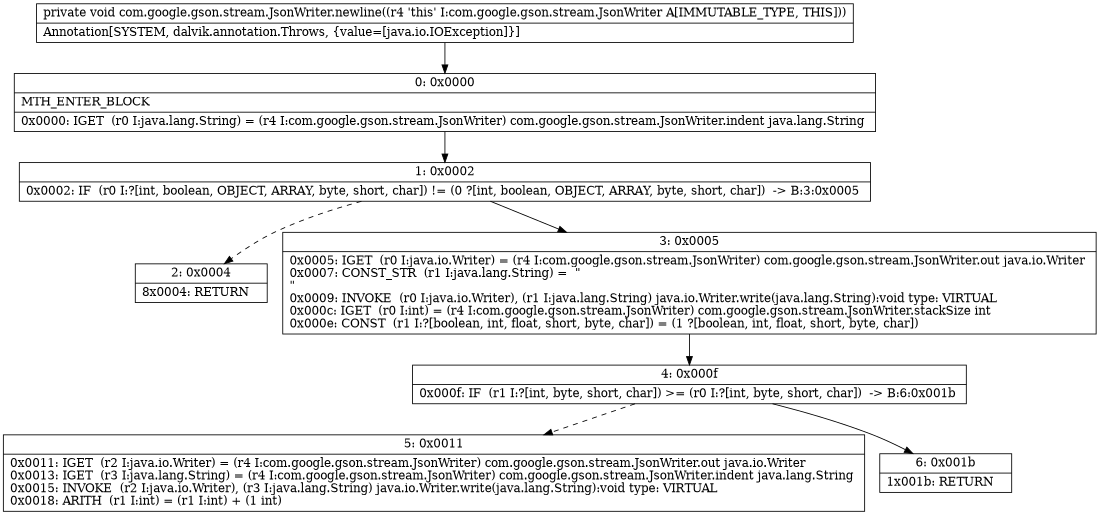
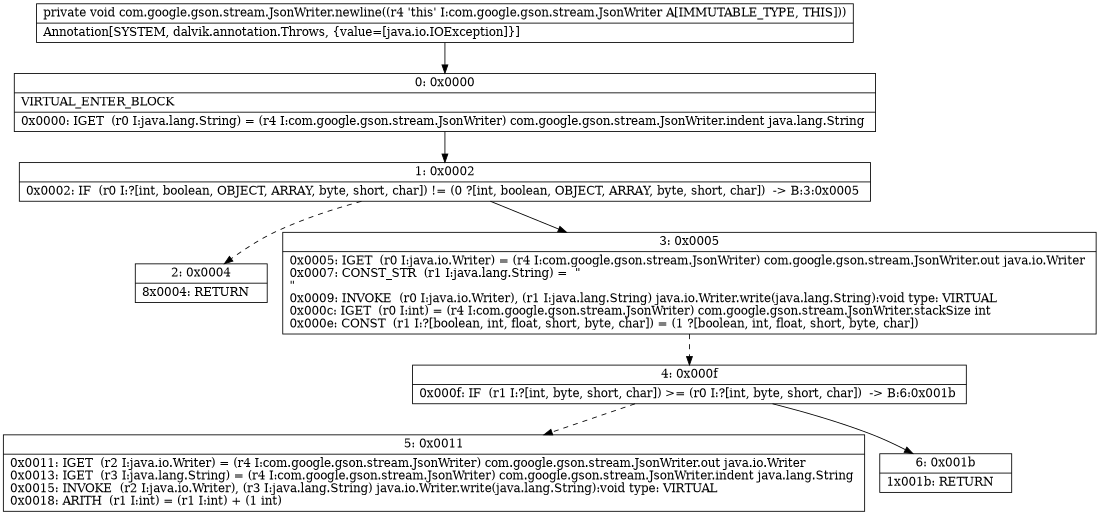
node "0: 0x0000": text "MTH_ENTER_BLOCK" -> "VIRTUAL_ENTER_BLOCK"
edge "3: 0x0005" -> "4: 0x000f": style solid -> dashed
